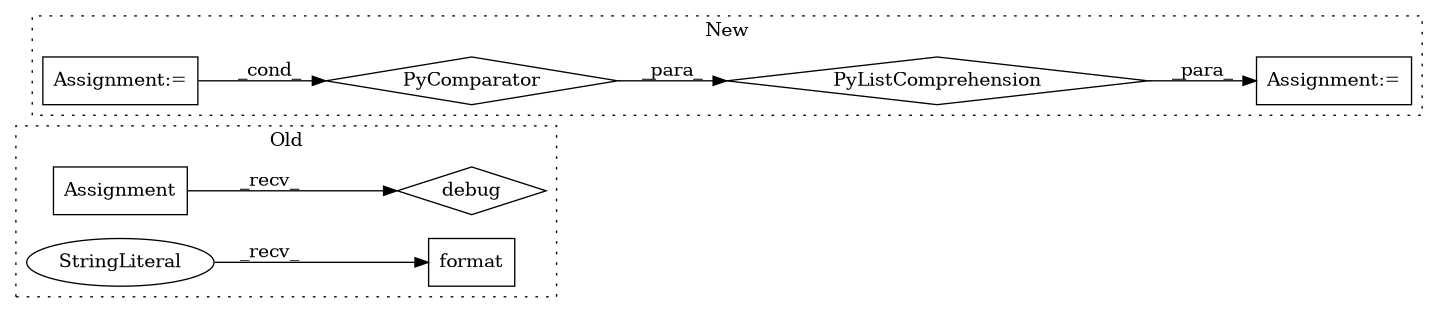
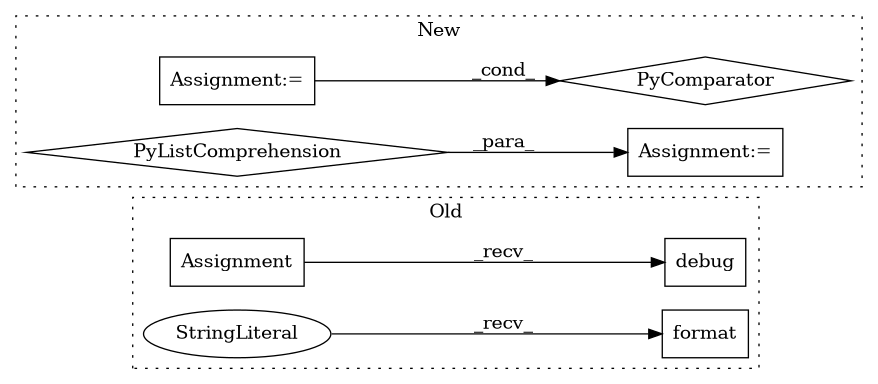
edge "PyComparator" -> "PyListComprehension": removed, label "_para_"
node "debug": shape diamond -> box
